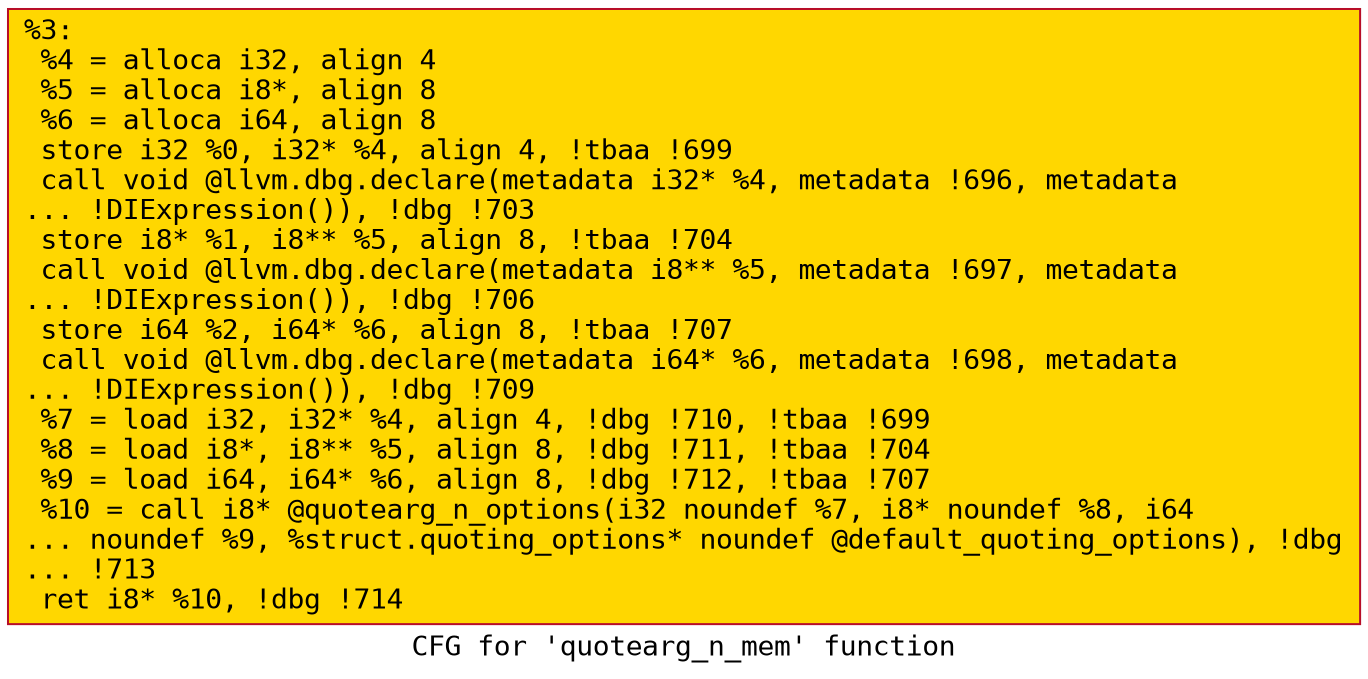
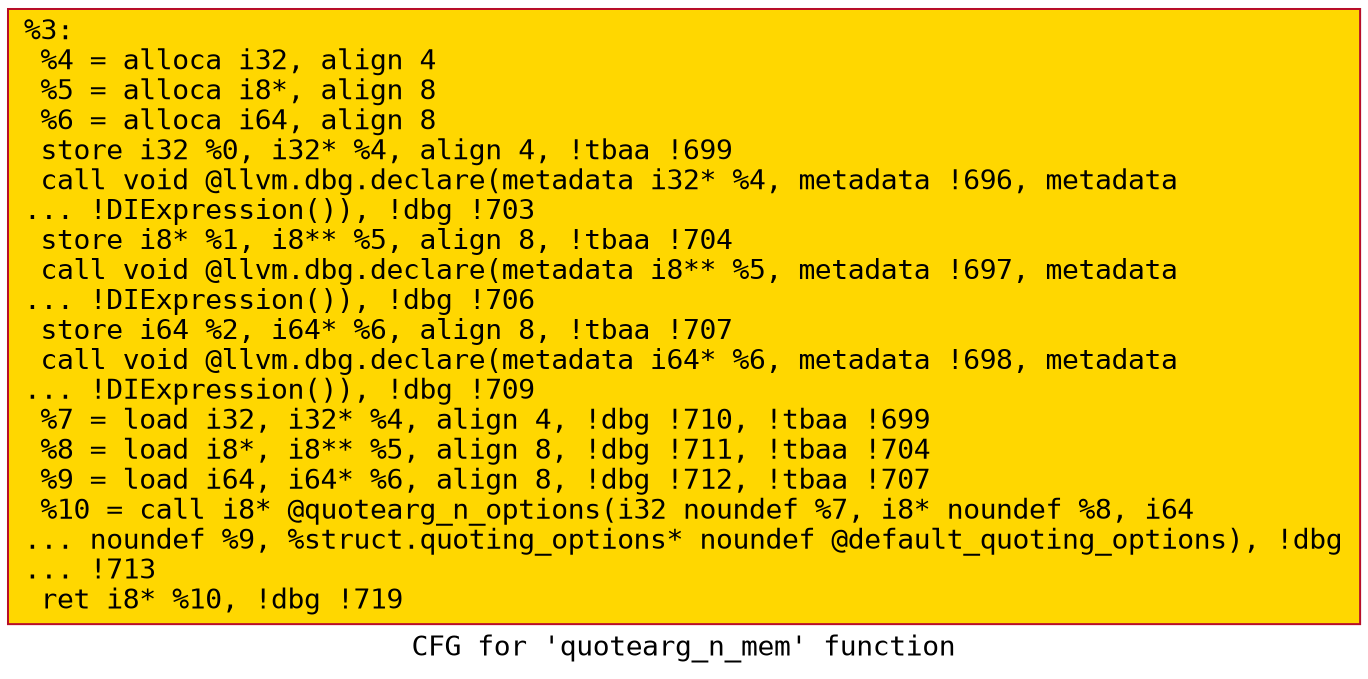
node "%3:": text "ret i8* %10, !dbg !714" -> "ret i8* %10, !dbg !719"
